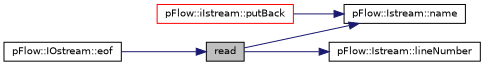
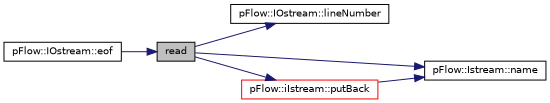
node "pFlow::Istream::lineNumber": label "pFlow::Istream::lineNumber" -> "pFlow::IOstream::lineNumber"
edge "read" -> "pFlow::iIstream::putBack": added
